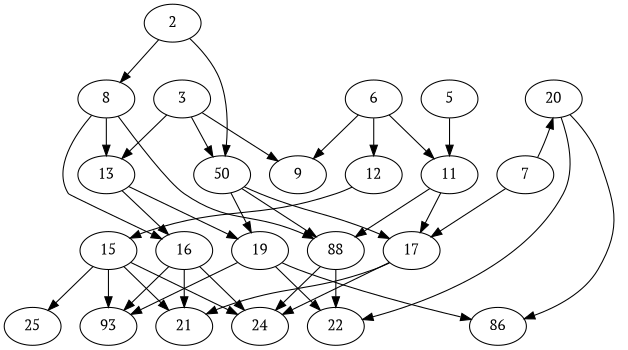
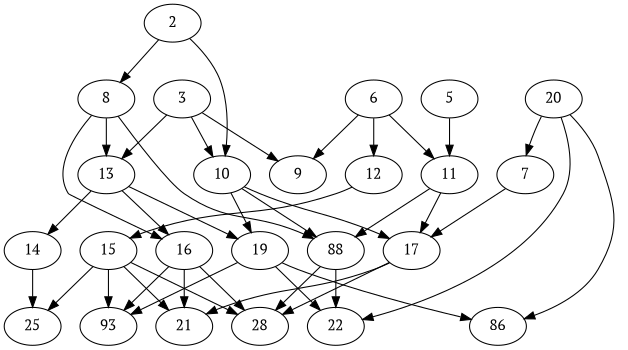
edge "7" -> "20": reversed
node "50": label "50" -> "10"
node "14": added
node "24": label "24" -> "28"
